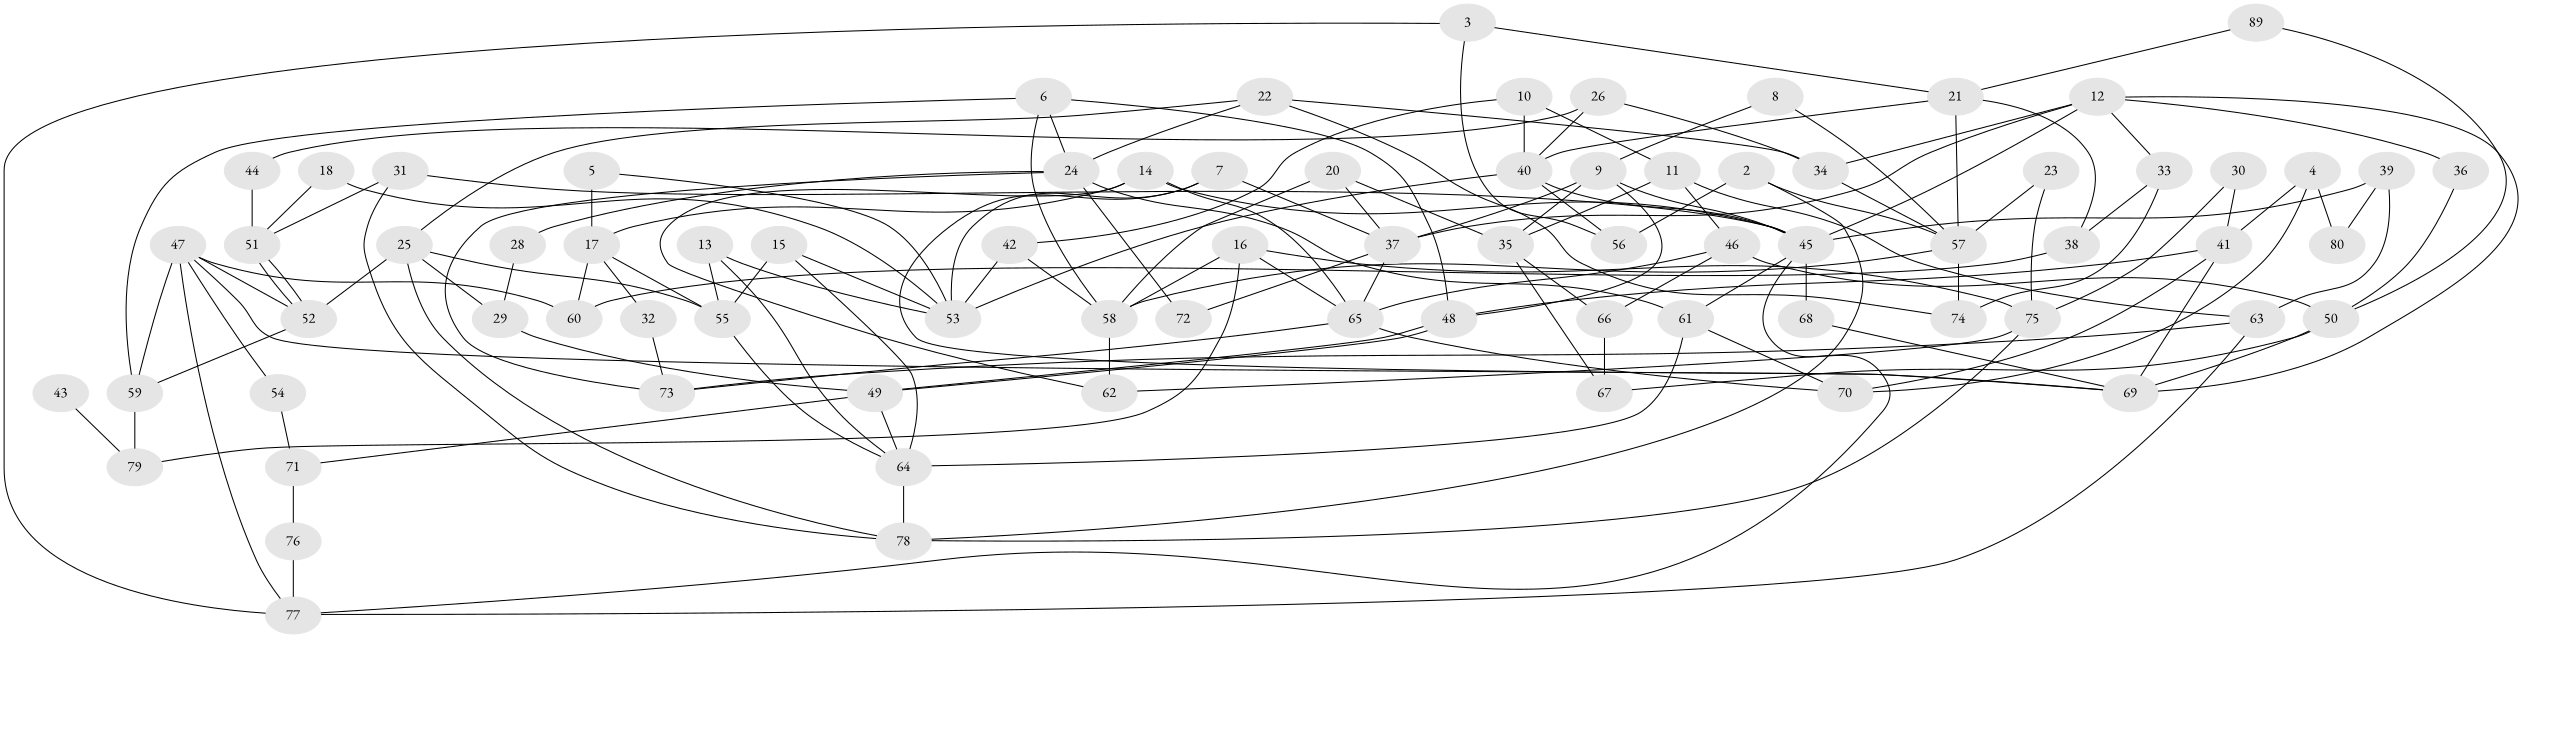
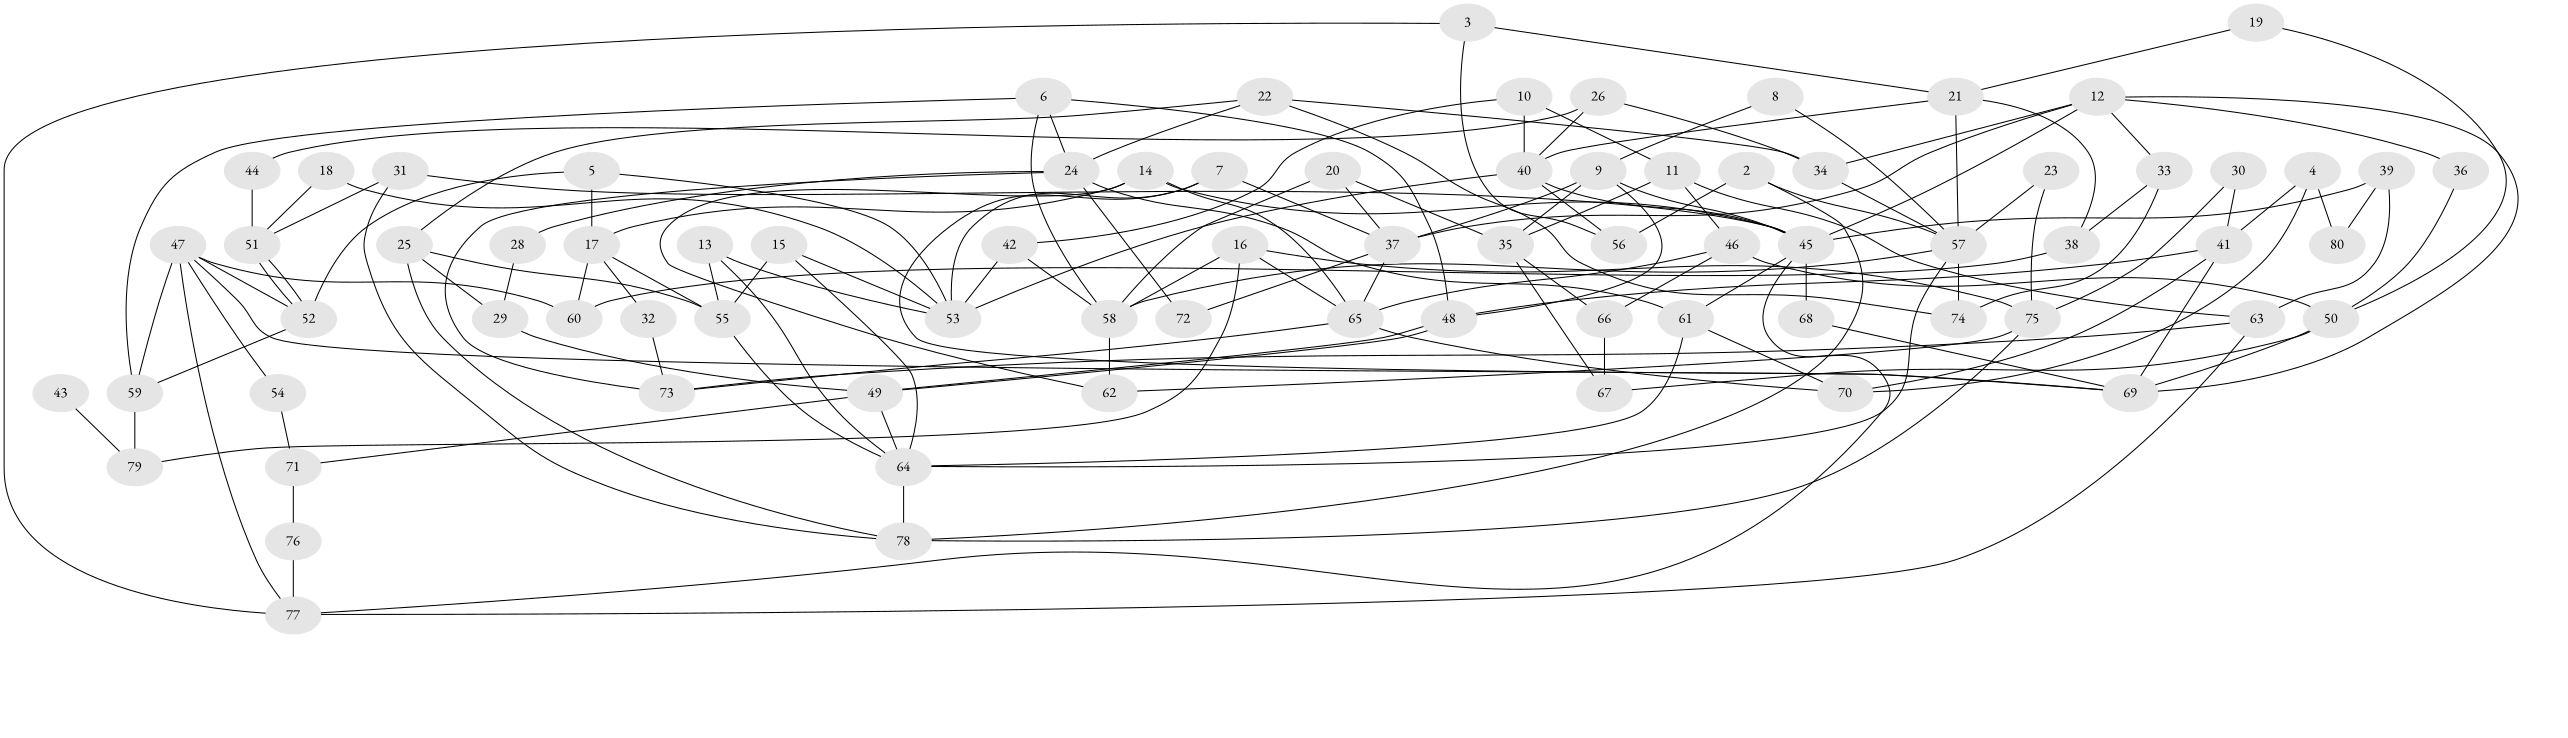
node "89": label "89" -> "19"
edge "25" -- "52": now "5" -- "52"
edge "57" -- "64": added
